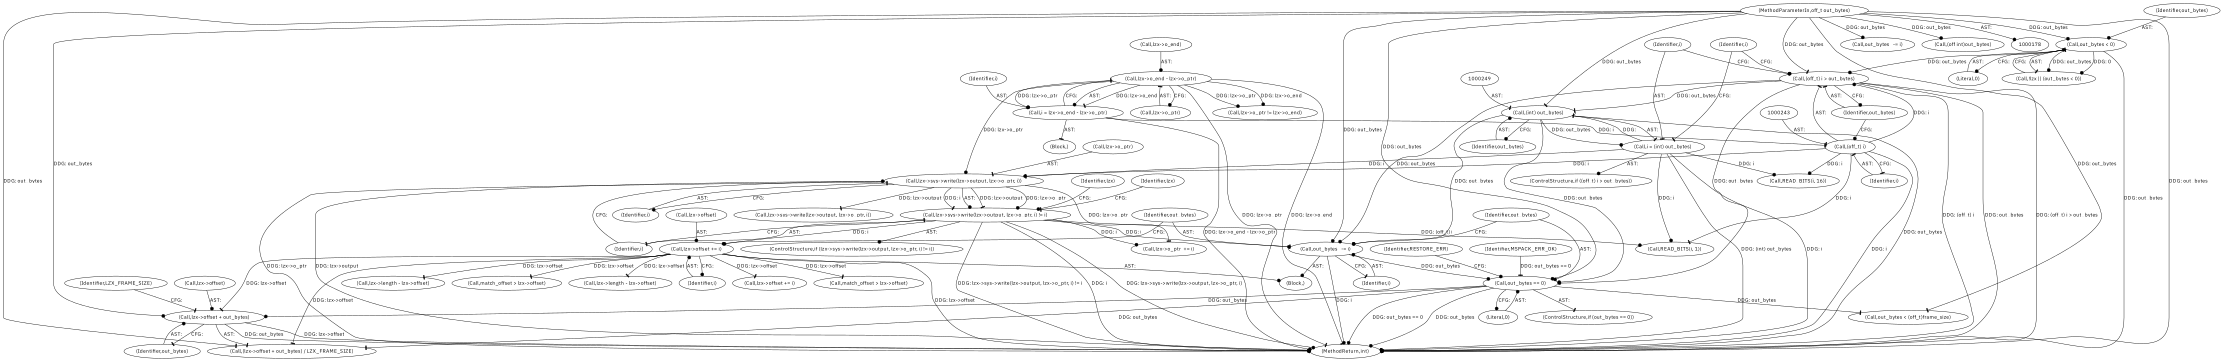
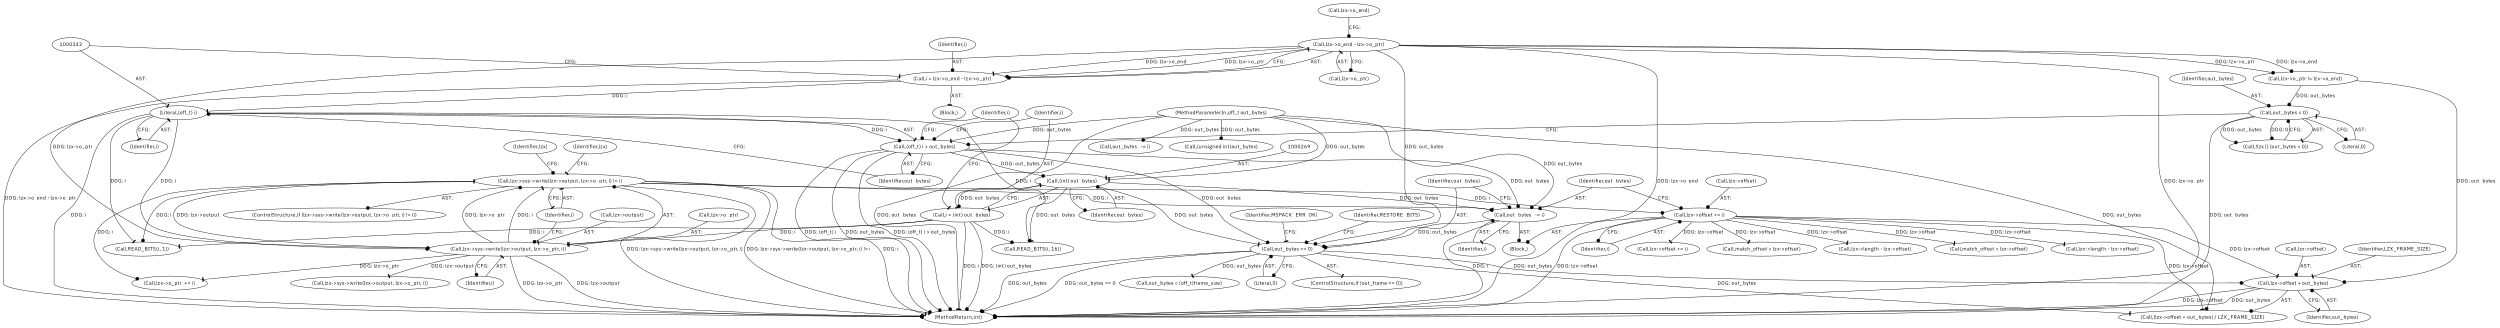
edge "(MethodParameterIn,off_t out_bytes)" -> "(Call,(lzx->offset + out_bytes) / LZX_FRAME_SIZE)": arrowhead tee -> dot
edge "(MethodParameterIn,off_t out_bytes)" -> "(Call,lzx->offset + out_bytes)": now "(Call,lzx->o_ptr != lzx->o_end)" -> "(Call,lzx->offset + out_bytes)"
edge "(MethodParameterIn,off_t out_bytes)" -> "(Call,out_bytes < 0)": now "(Call,lzx->o_ptr != lzx->o_end)" -> "(Call,out_bytes < 0)"
node "(Call,(off int)out_bytes)": label "(Call,(off int)out_bytes)" -> "(Call,(unsigned int)out_bytes)"
node "1000178": removed
edge "1000243" -> "(Call,i = lzx->o_end - lzx->o_ptr)": added, label "CFG:"
edge "(Call,lzx->o_end)" -> "(Call,lzx->o_end - lzx->o_ptr)": label "AST: " -> "CFG: "
edge "(Call,out_bytes < 0)" -> "(Call,(off_t) i > out_bytes)": label "DDG: out_bytes" -> "CFG: "
edge "(MethodParameterIn,off_t out_bytes)" -> "(Call,out_bytes == 0)": now "(Call,lzx->o_end - lzx->o_ptr)" -> "(Call,out_bytes == 0)"
node "1000249": label "1000249" -> "1000269"
edge "(Call,(off_t) i > out_bytes)" -> "(Call,(int) out_bytes)": arrowhead tee -> dot
edge "(Call,i = (int) out_bytes)" -> "(Call,(int) out_bytes)": label "DDG: " -> "CFG: "
edge "(MethodParameterIn,off_t out_bytes)" -> "(Call,out_bytes < (off_t)frame_size)": removed, label "DDG: out_bytes"
node "(Call,(off_t) i)": label "(Call,(off_t) i)" -> "(Literal,(off_t) i)"
node "(ControlStructure,if ((off_t) i > out_bytes))": removed
edge "(Call,i = (int) out_bytes)" -> "(Call,READ_BITS(i, 1))": arrowhead dot -> tee
edge "(Call,(int) out_bytes)" -> "(Call,out_bytes == 0)": arrowhead dot -> tee
node "(Call,lzx->output)": added
edge "(Call,lzx->sys->write(lzx->output, lzx->o_ptr, i) != i)" -> "(Call,READ_BITS(i, 1))": label "DDG: (off_t) i" -> "DDG: i"
node "(Identifier,RESTORE_ERR)": label "(Identifier,RESTORE_ERR)" -> "(Identifier,RESTORE_BITS)"
edge "(Identifier,MSPACK_ERR_OK)" -> "(Call,out_bytes == 0)": label "DDG: out_bytes == 0" -> "CFG: "
edge "(Call,(int) out_bytes)" -> "(MethodReturn,int)": now "(Call,(int) out_bytes)" -> "(Call,READ_BITS(i, 16))"
edge "(Identifier,LZX_FRAME_SIZE)" -> "(Call,lzx->offset + out_bytes)": label "CFG: " -> "AST: "
node "(ControlStructure,if (out_bytes == 0))": label "(ControlStructure,if (out_bytes == 0))" -> "(ControlStructure,if (out_frame == 0))"
edge "(Call,lzx->offset + out_bytes)" -> "(Call,(lzx->offset + out_bytes) / LZX_FRAME_SIZE)": arrowhead tee -> dot
